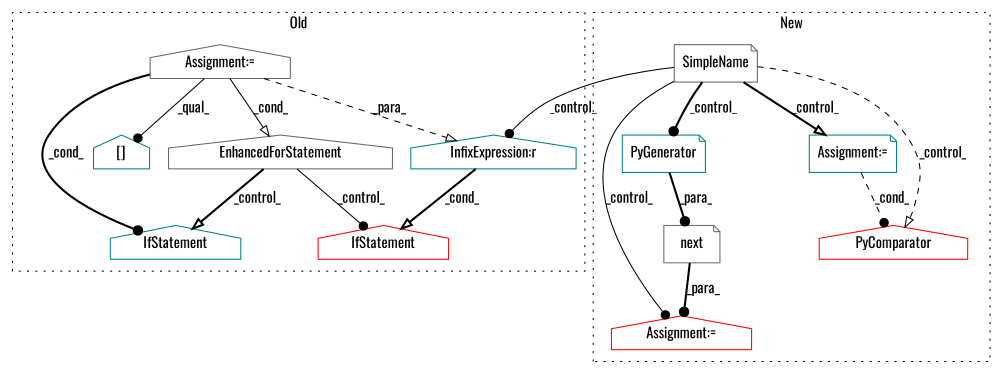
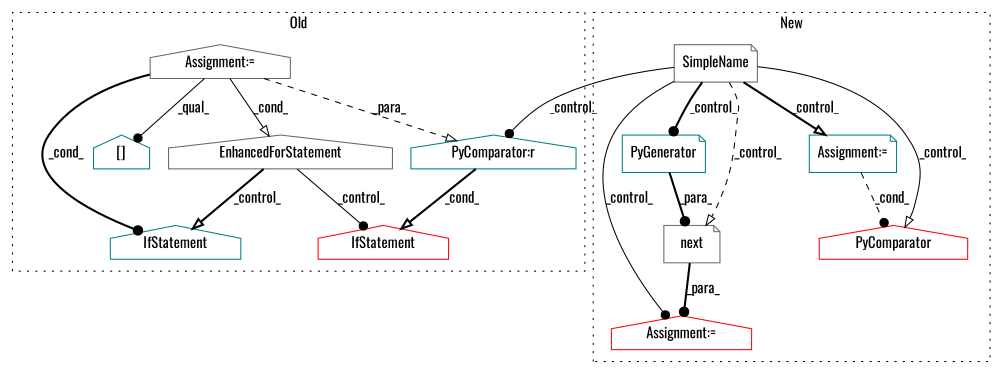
edge "SimpleName" -> "PyComparator": style dashed -> solid
edge "SimpleName" -> "next": added, label "_control_"
node "InfixExpression:r": label "InfixExpression:r" -> "PyComparator:r"
